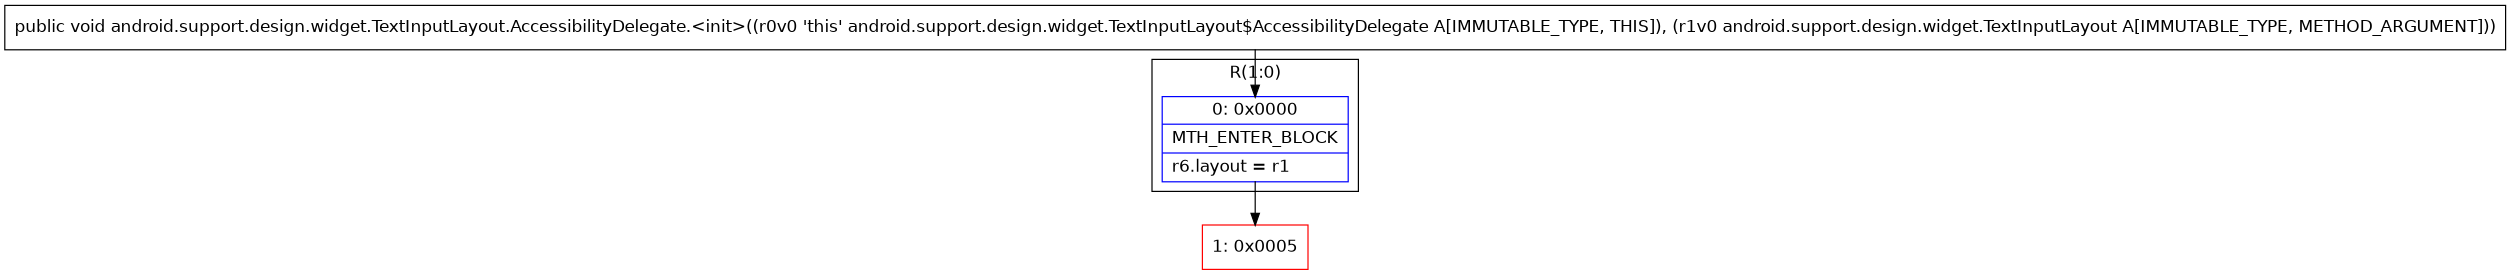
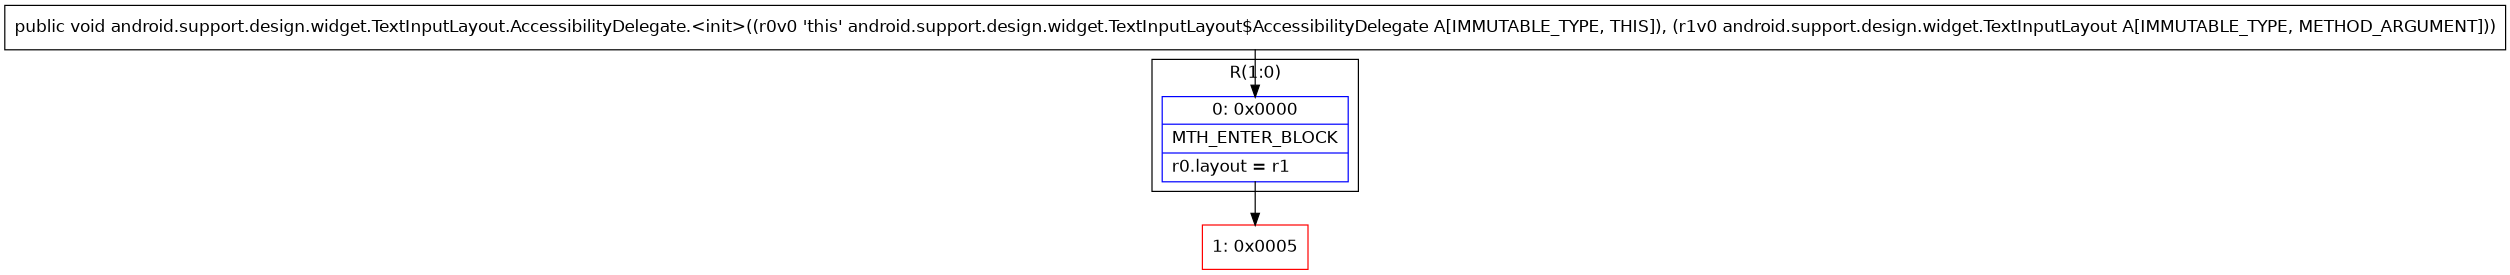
node "0: 0x0000": text "r6.layout = r1" -> "r0.layout = r1"
